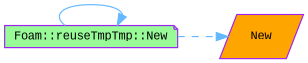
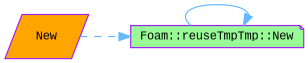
edge "Foam::reuseTmpTmp::New" -> "New": reversed
